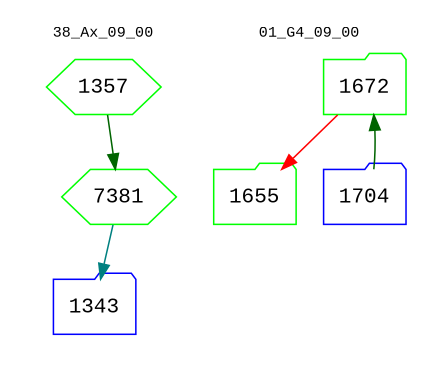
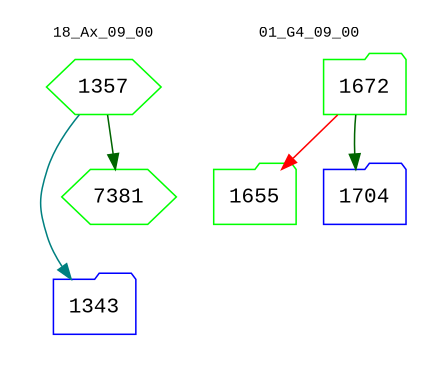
cluster "38_Ax_09_00": label "38_Ax_09_00" -> "18_Ax_09_00"
edge "1704" -> "1672": reversed
edge "7381" -> "1343": now "1357" -> "1343"
